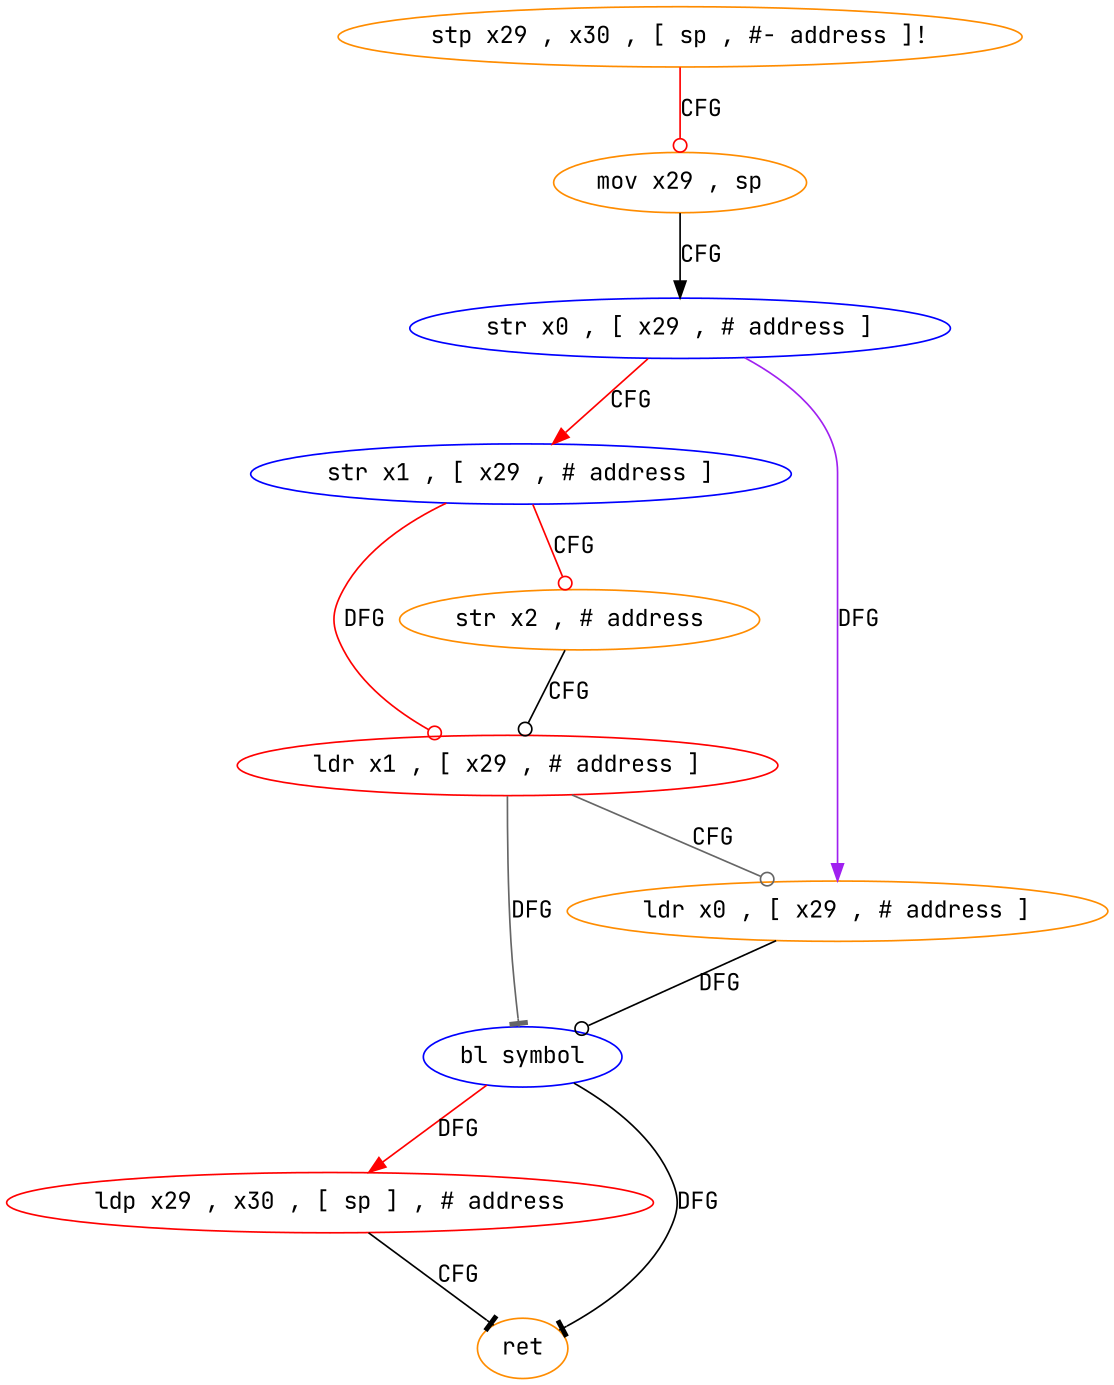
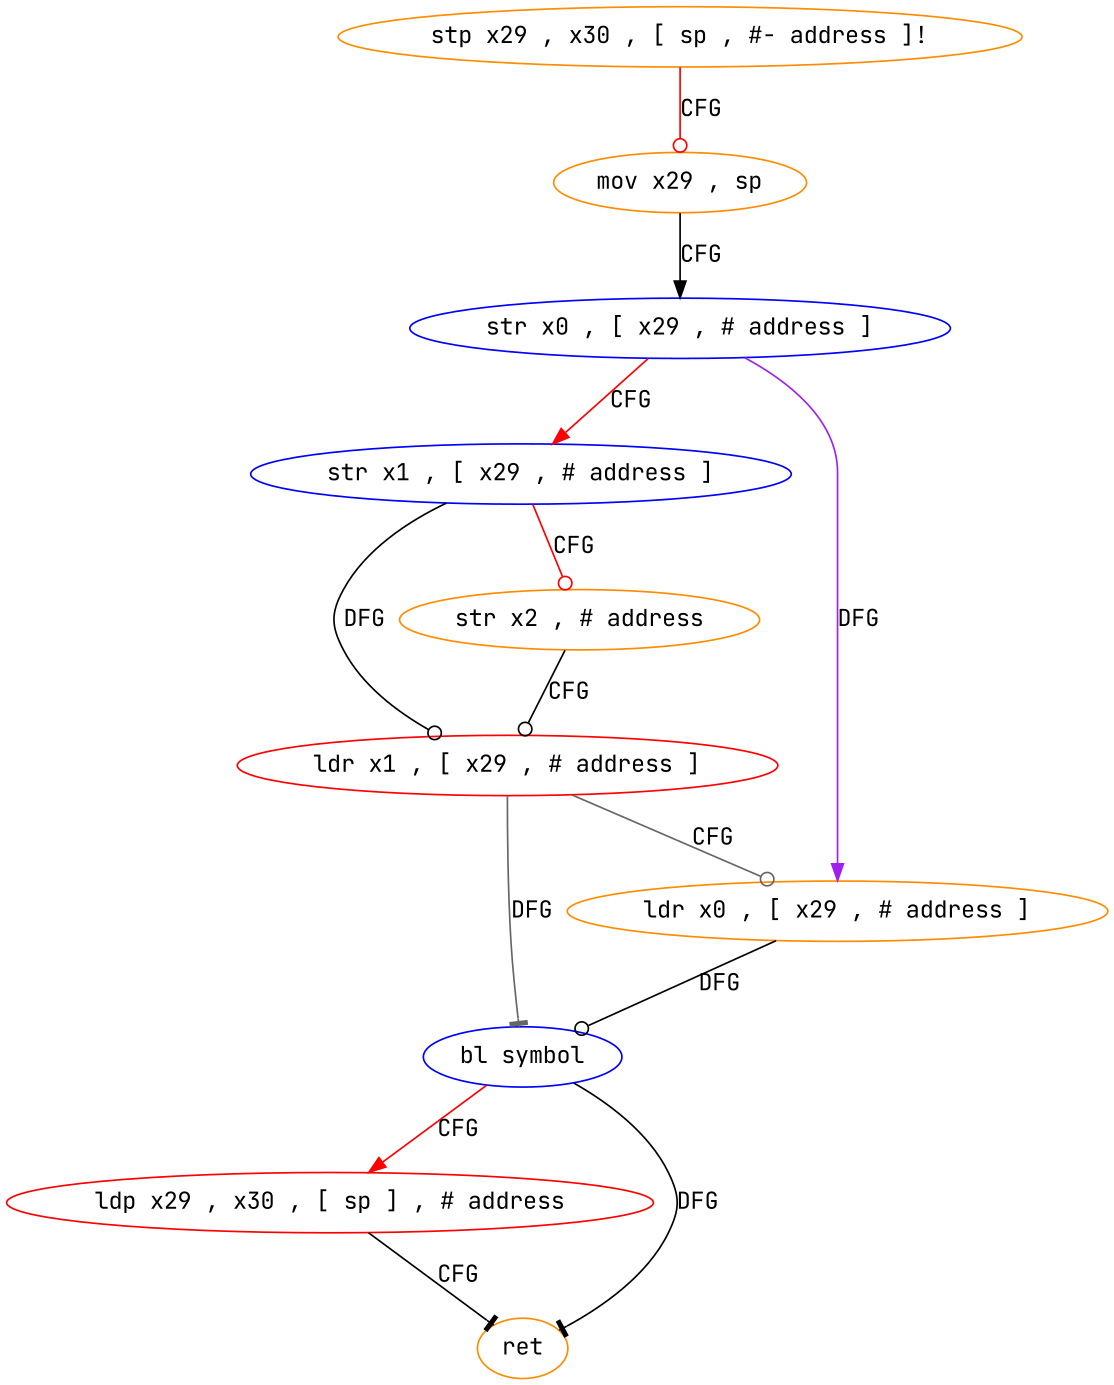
edge "str x1 , [ x29 , # address ]" -> "ldr x1 , [ x29 , # address ]": color red -> black
edge "bl symbol" -> "ldp x29 , x30 , [ sp ] , # address": label "DFG" -> "CFG"
